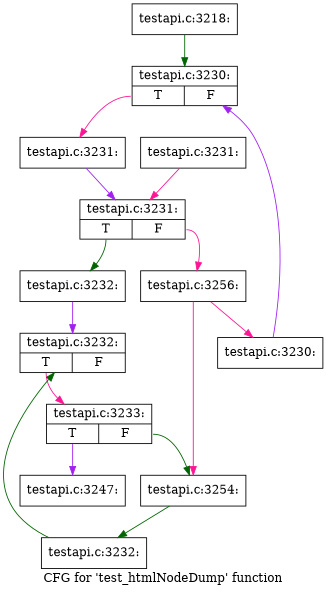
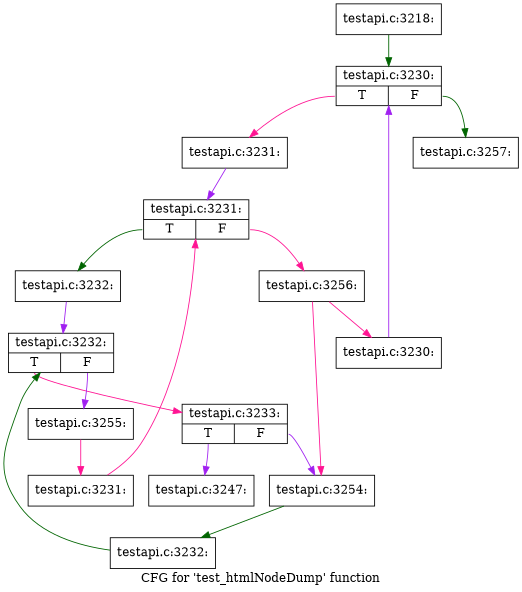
node "testapi.c:3257:": added
node "testapi.c:3255:": added
edge "testapi.c:3233:" -> "testapi.c:3254:": color darkgreen -> purple
